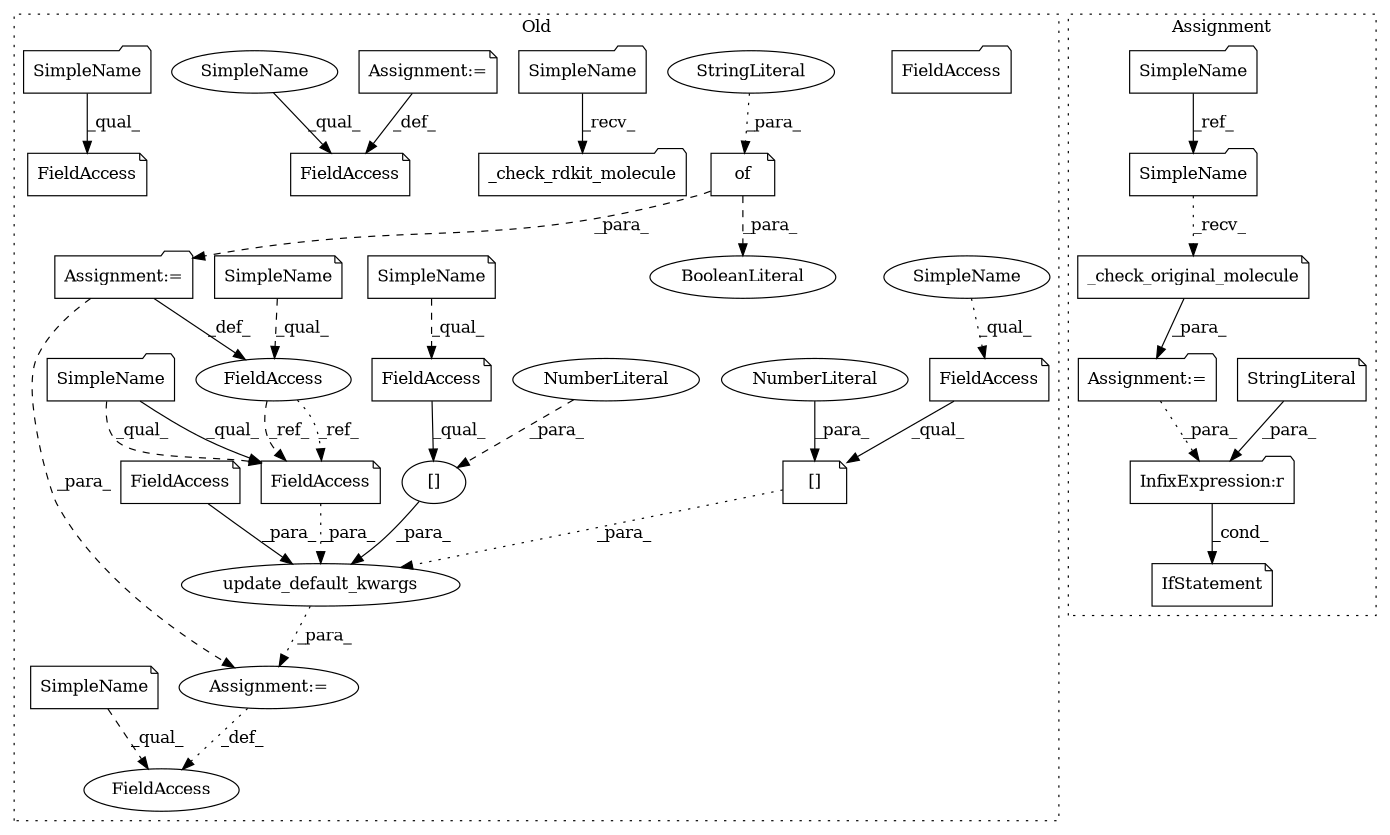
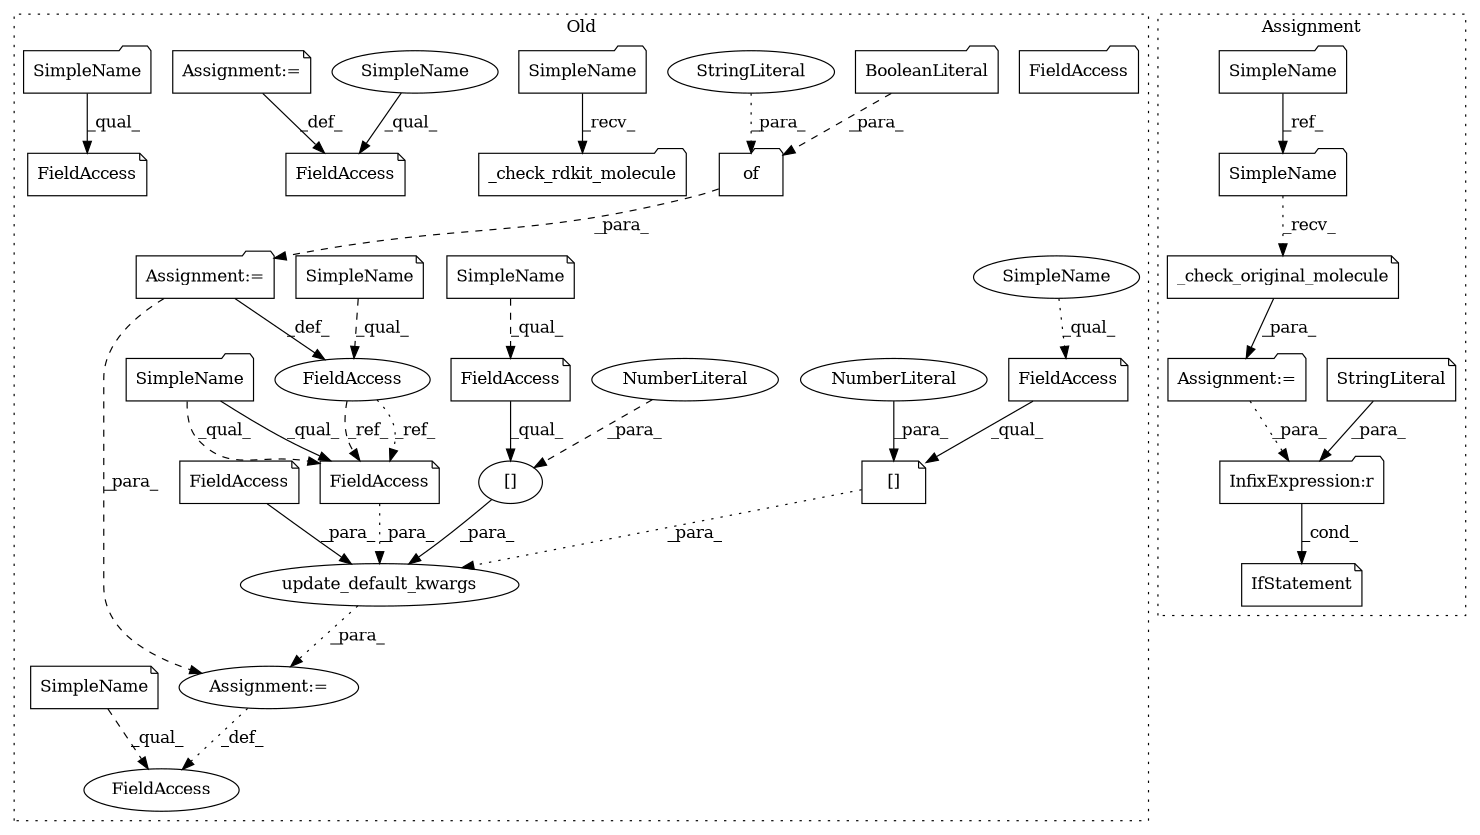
node "of": shape note -> folder
edge "of" -> "BooleanLiteral": reversed
node "BooleanLiteral": shape ellipse -> folder
